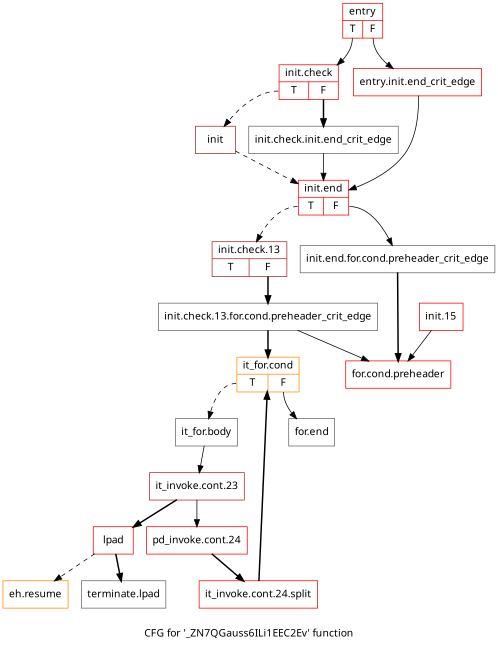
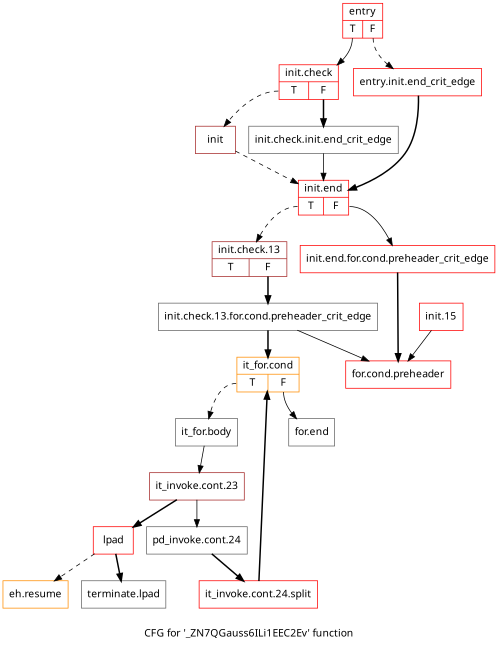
edge "entry" -> "entry.init.end_crit_edge": style solid -> dashed
edge "entry.init.end_crit_edge" -> "init.end": style solid -> bold
node "init.end.for.cond.preheader_crit_edge": color gray40 -> red
node "pd_invoke.cont.24": color red -> gray40
